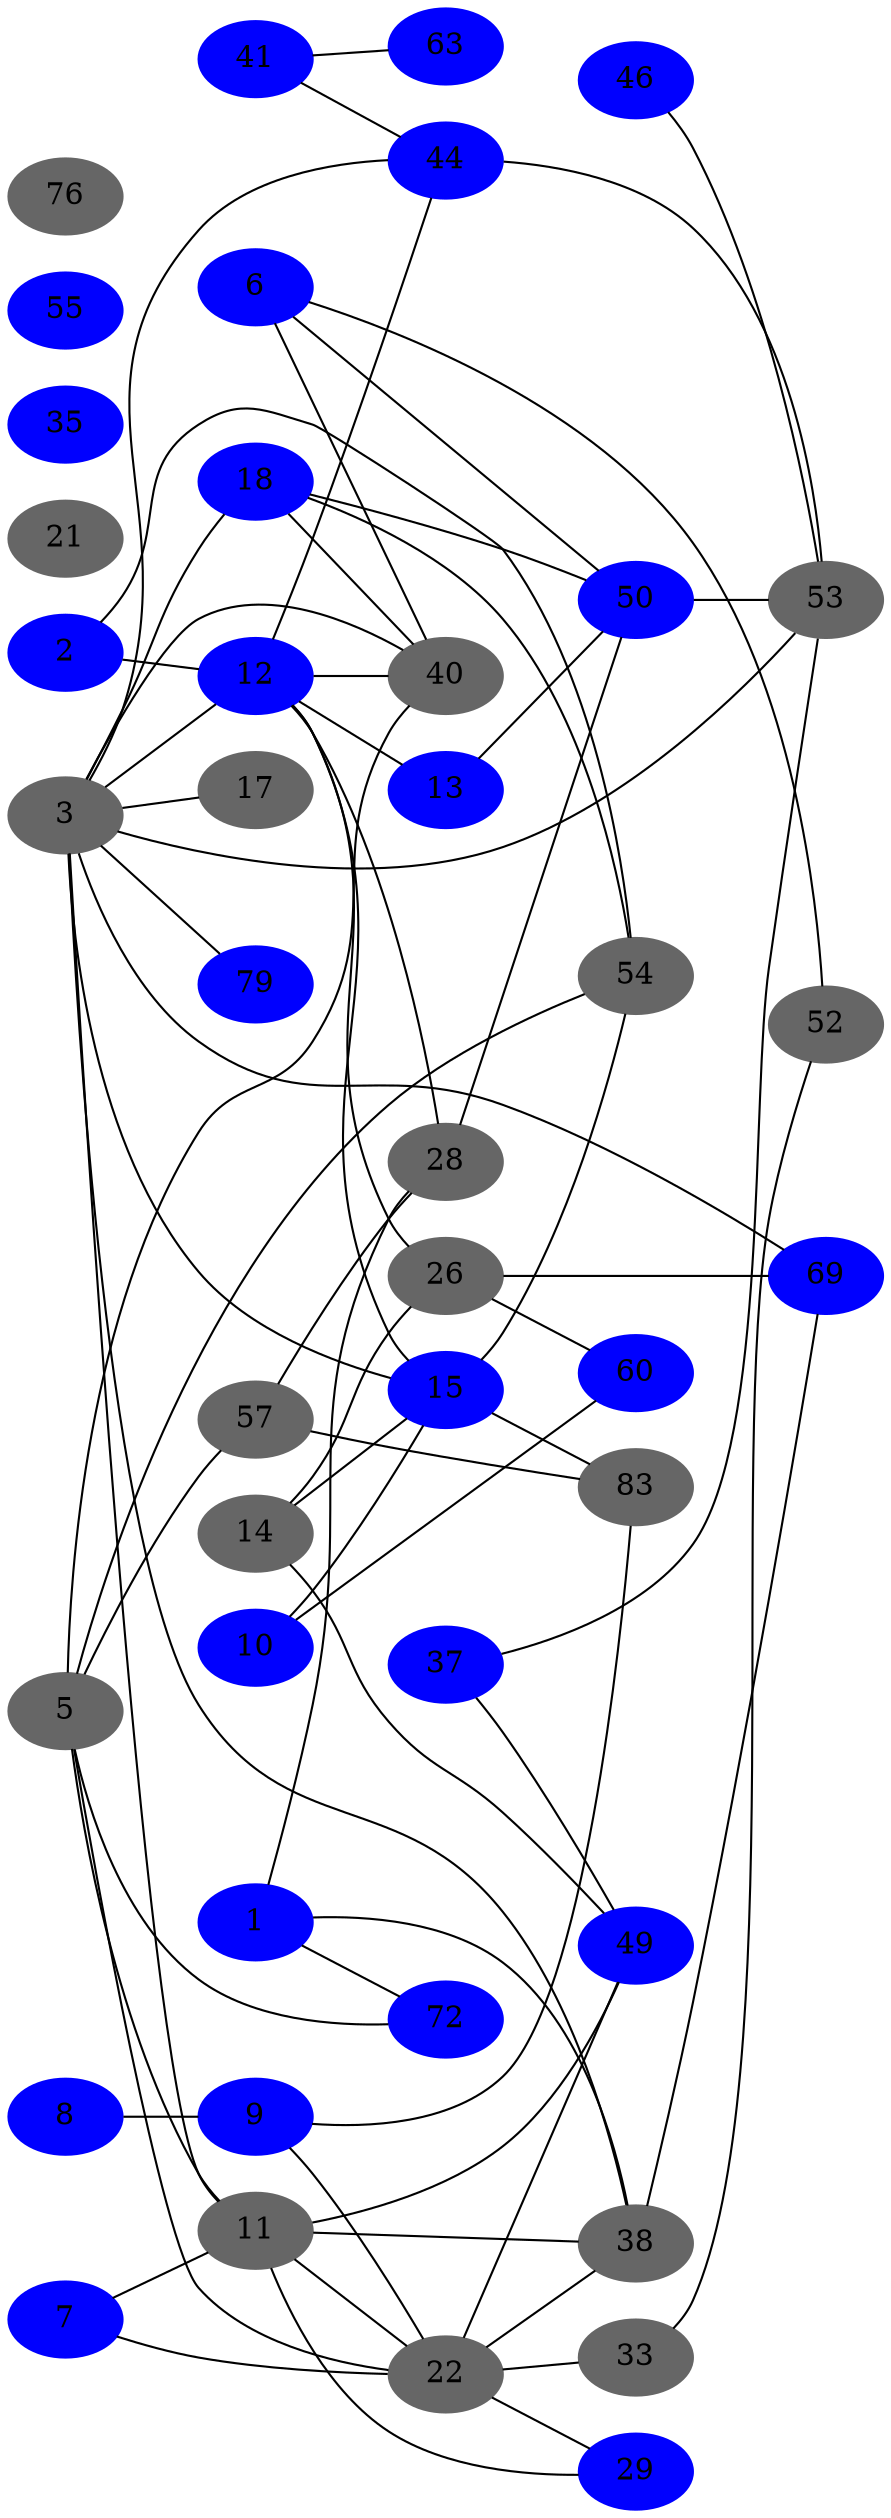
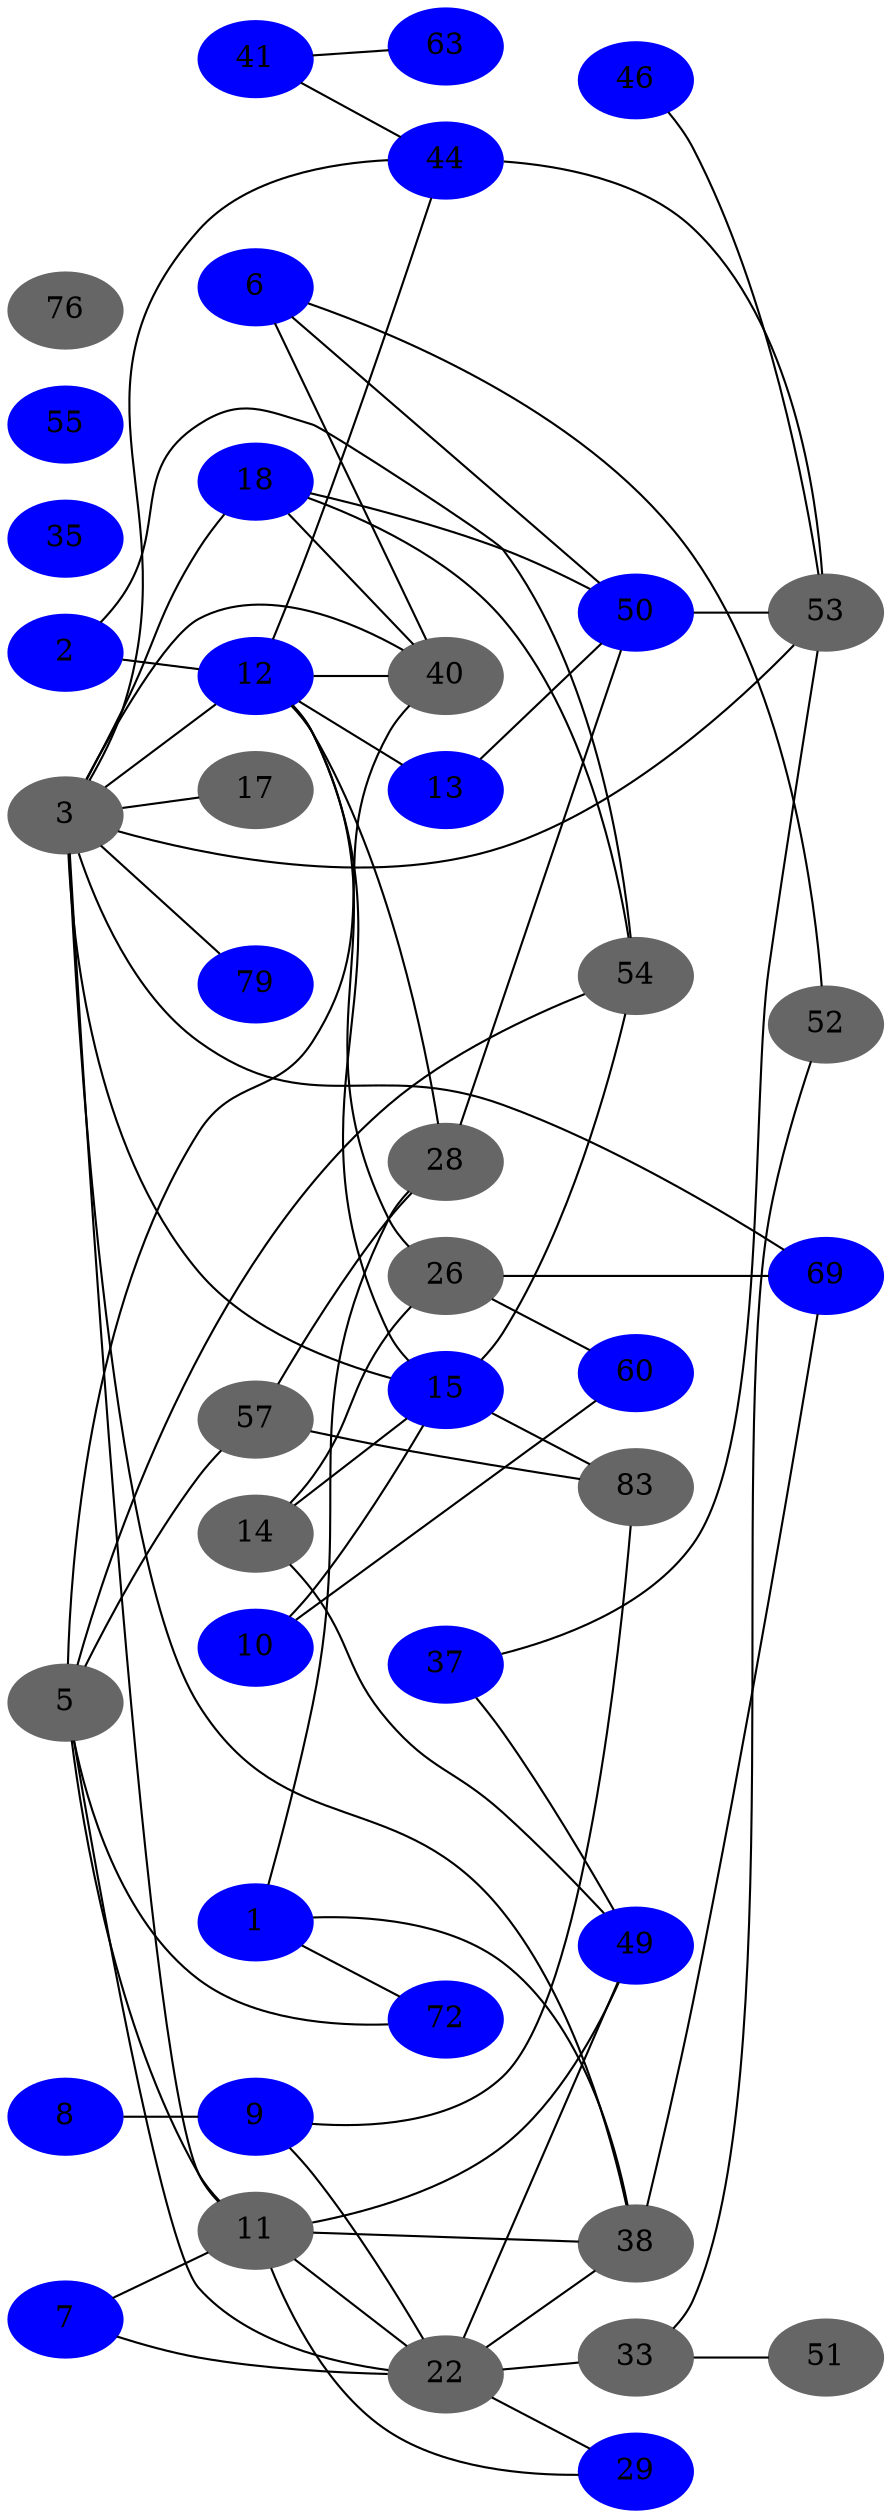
node "21": removed
node "51": added
